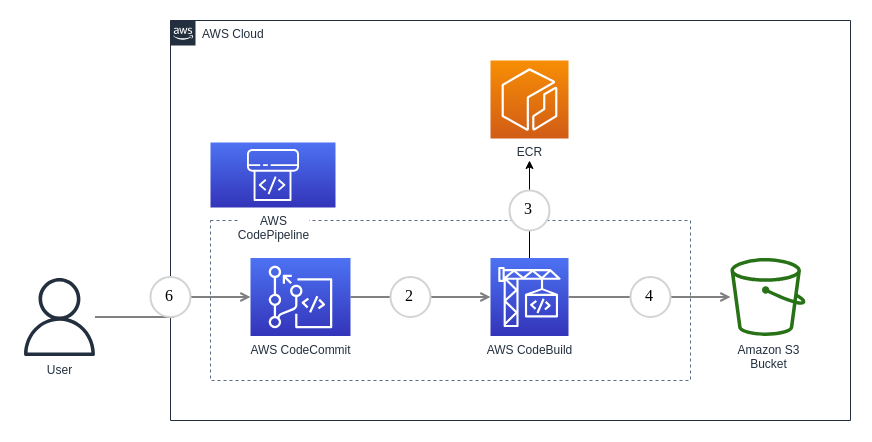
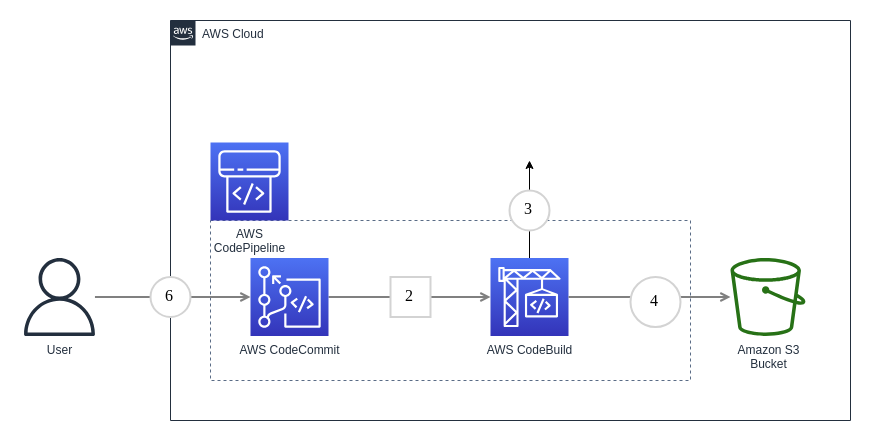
node "ECR": removed
node "AWS CodePipeline": size 125x65 -> 78x78
node "AWS CodeCommit": size 100x78 -> 78x78
node "2": shape ellipse -> rectangle
node "4": size 40x40 -> 50x50
node "User": moved (60, 317) -> (60, 297)
